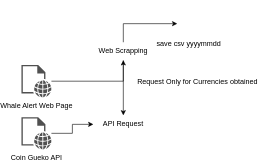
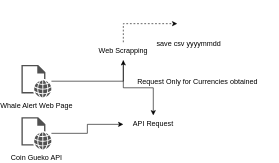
edge "Web Scrapping" -> "save csv yyyymmdd": style solid -> dashed
node "API Request": moved (123, 125) -> (153, 125)
